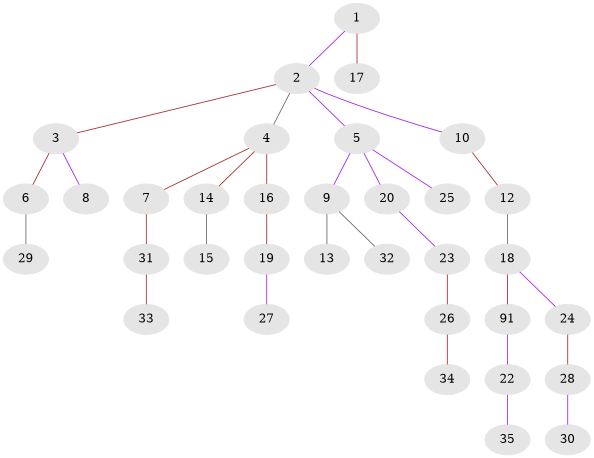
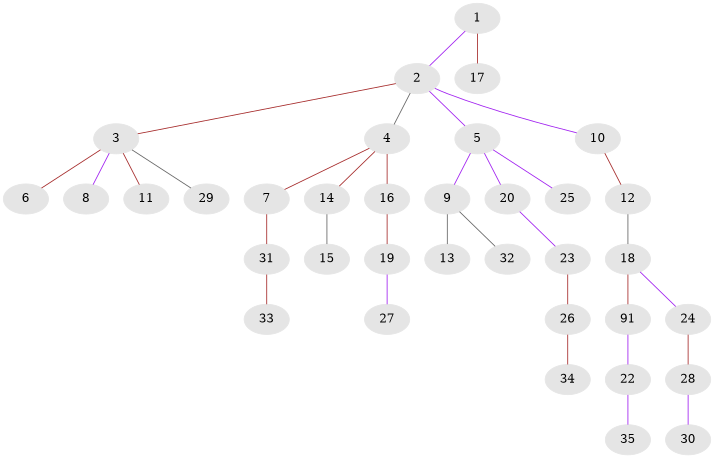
node "11": added
edge "6" -- "29": now "3" -- "29"
